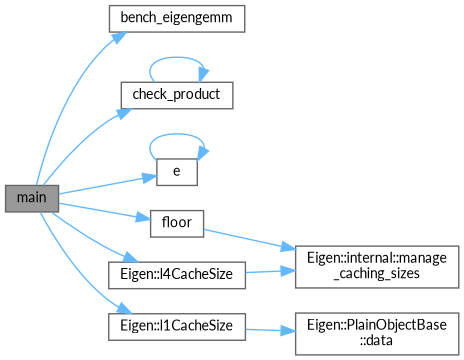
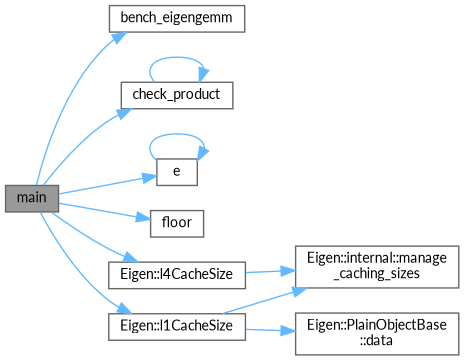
edge "floor" -> "Eigen::internal::manage _caching_sizes": now "Eigen::l1CacheSize" -> "Eigen::internal::manage _caching_sizes"
